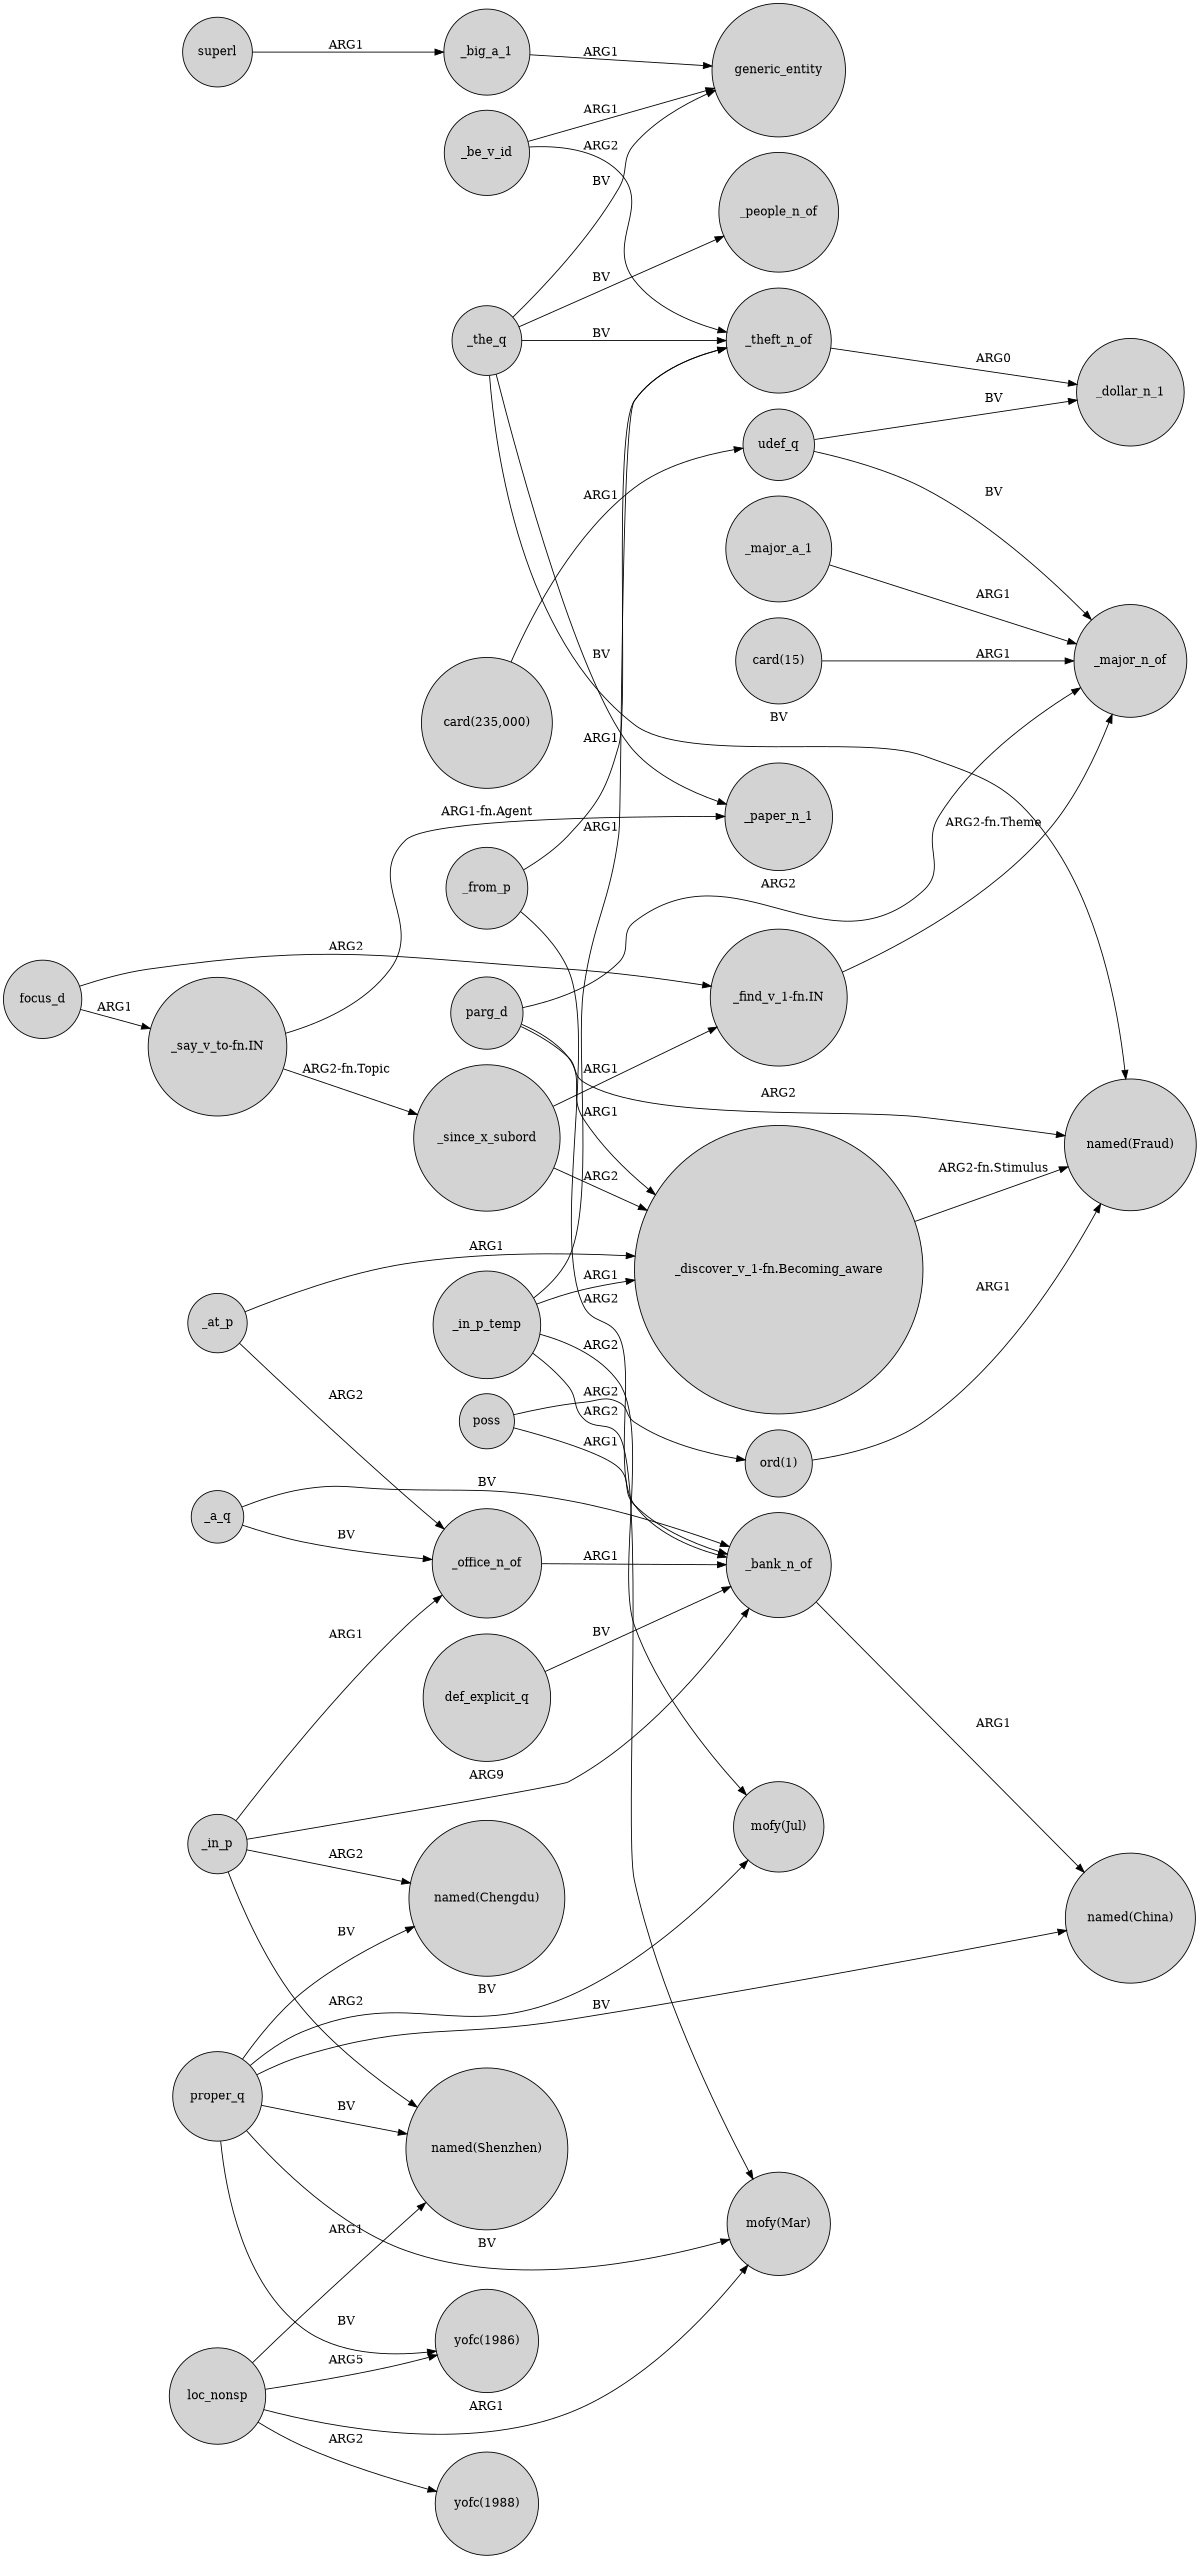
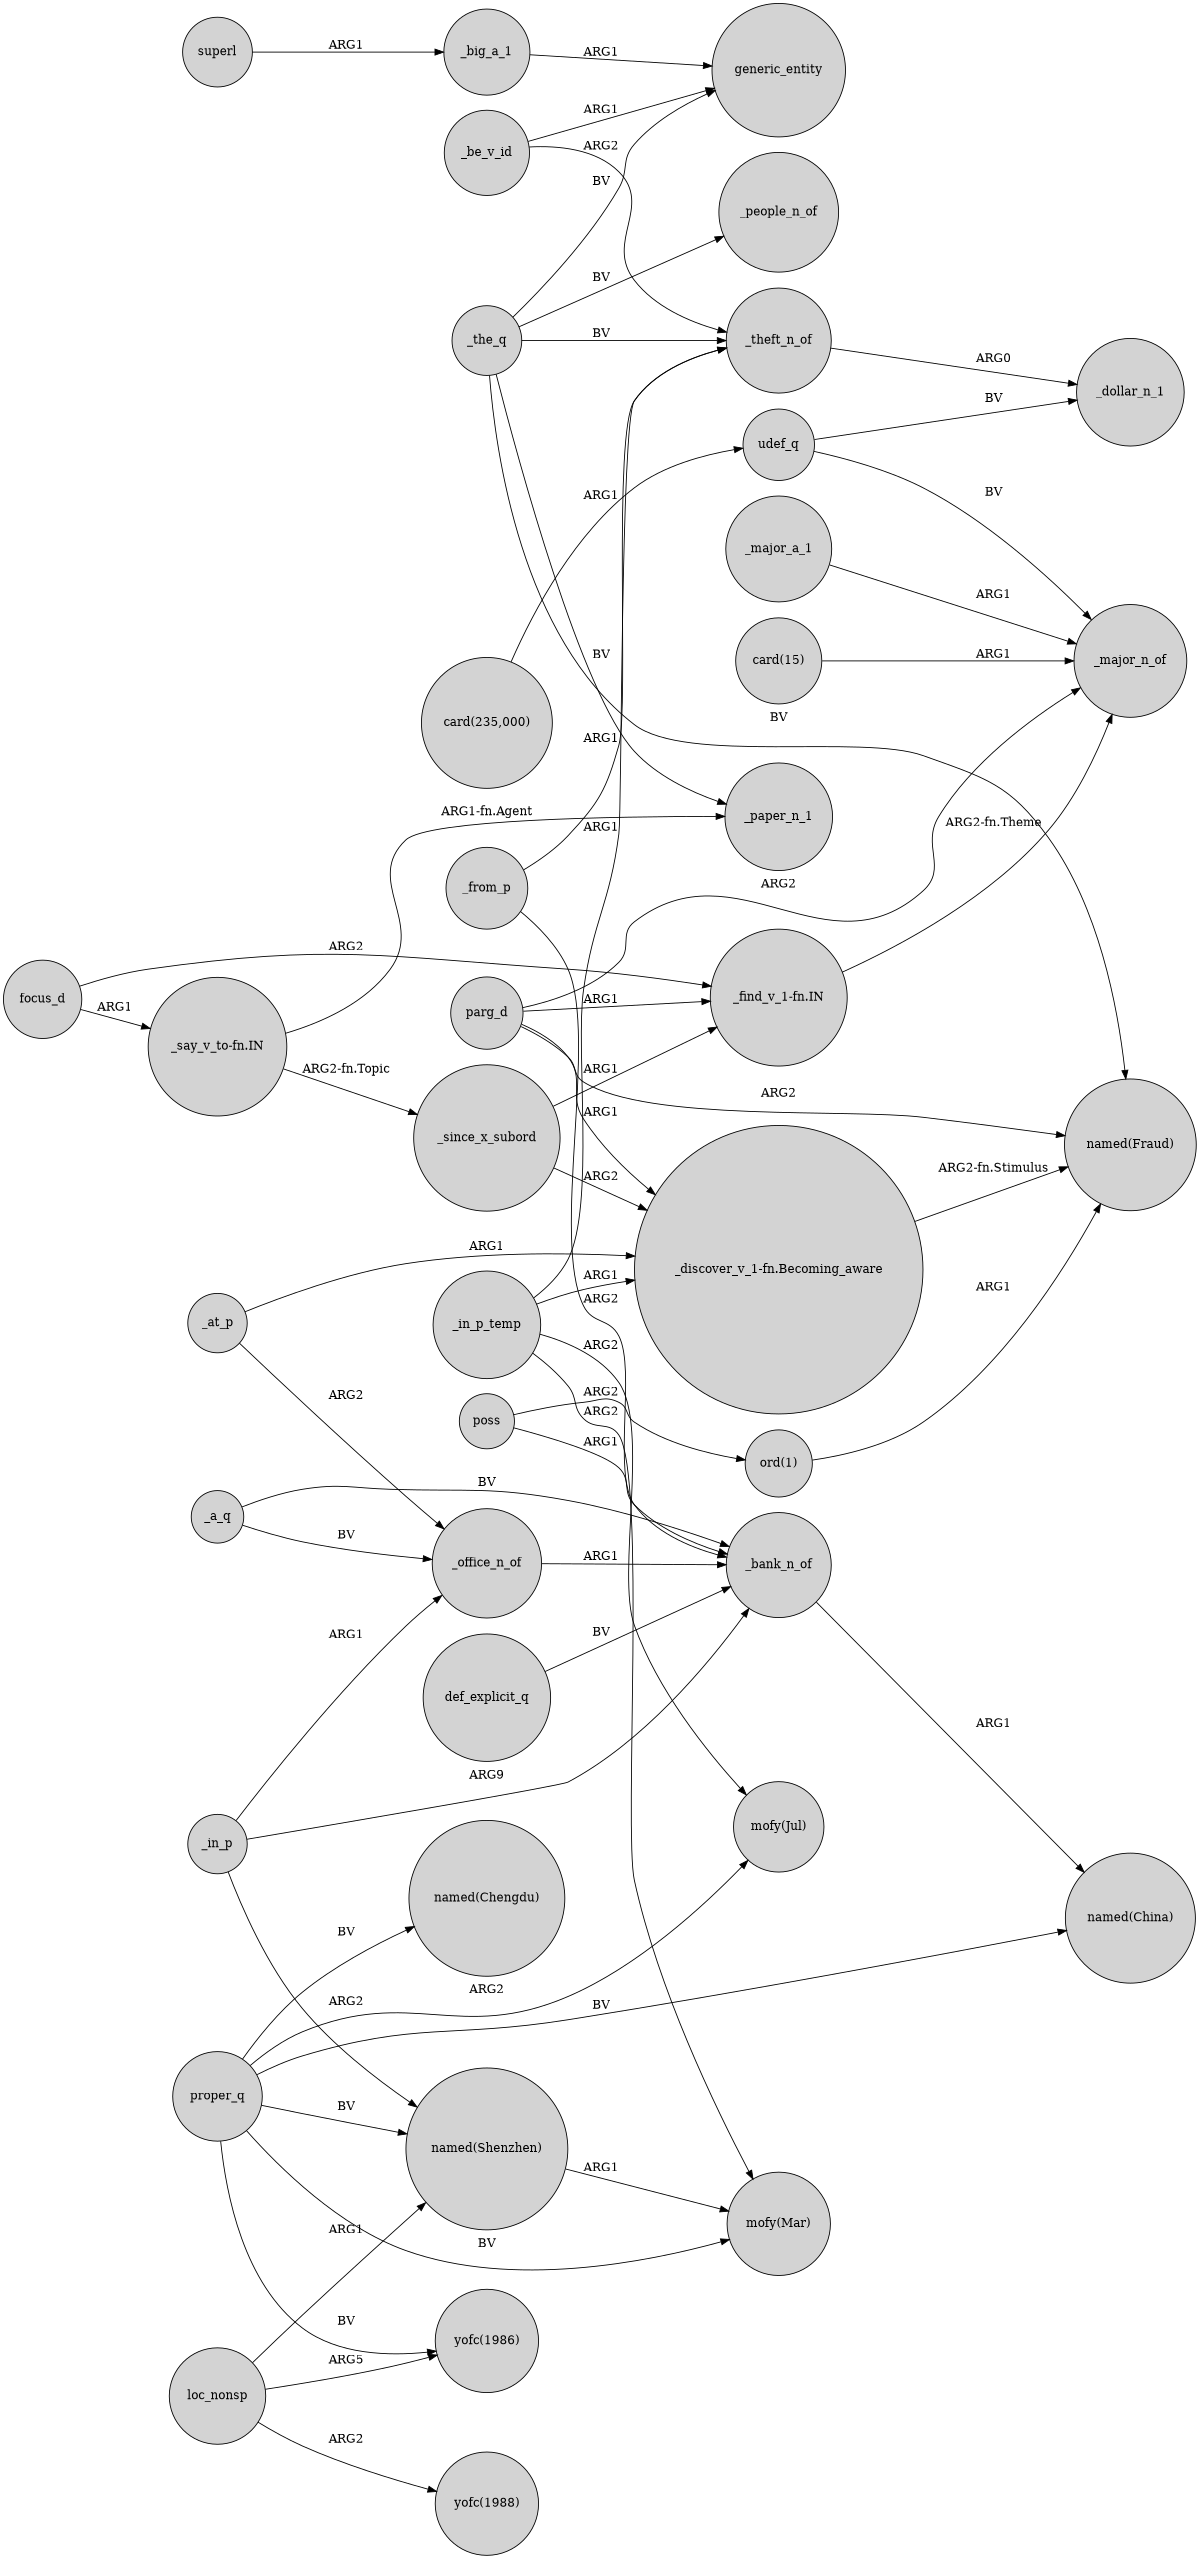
edge "parg_d" -> "_find_v_1-fn.IN": added, label "ARG1"
edge "_in_p" -> "named(Chengdu)": removed, label "ARG2"
edge "proper_q" -> "mofy(Jul)": label "BV" -> "ARG2"
edge "loc_nonsp" -> "mofy(Mar)": now "named(Shenzhen)" -> "mofy(Mar)"
